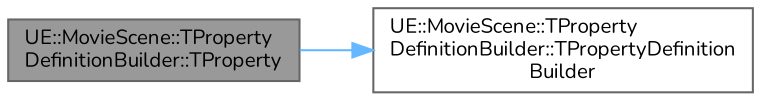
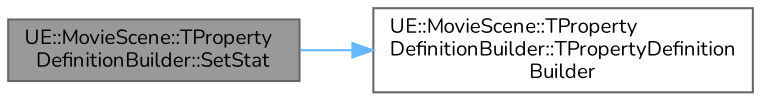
node "UE::MovieScene::TProperty DefinitionBuilder::TProperty": label "UE::MovieScene::TProperty DefinitionBuilder::TProperty" -> "UE::MovieScene::TProperty DefinitionBuilder::SetStat"
